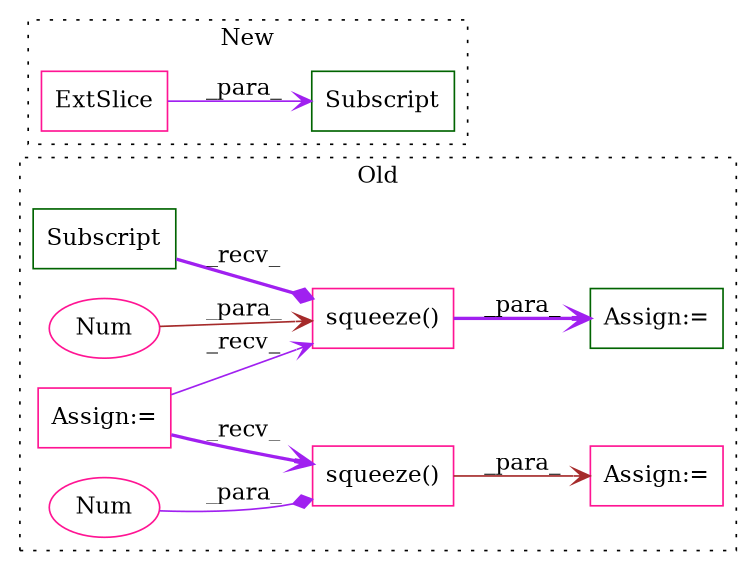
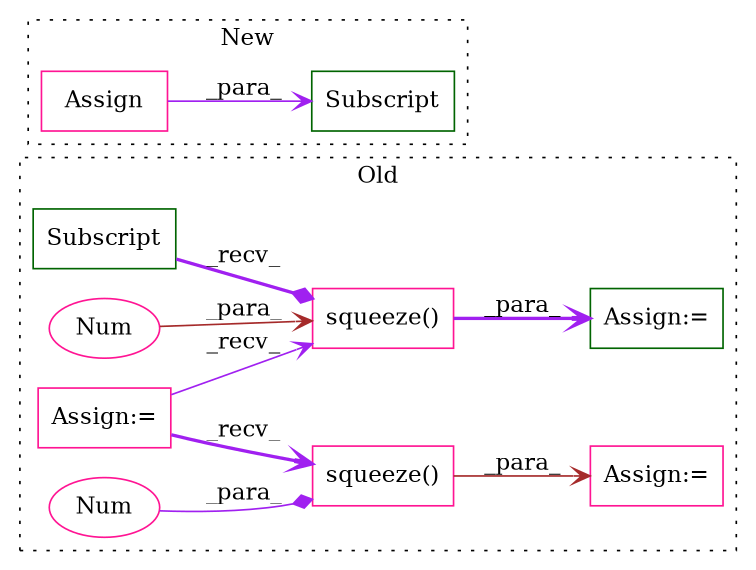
node "ExtSlice": label "ExtSlice" -> "Assign"
